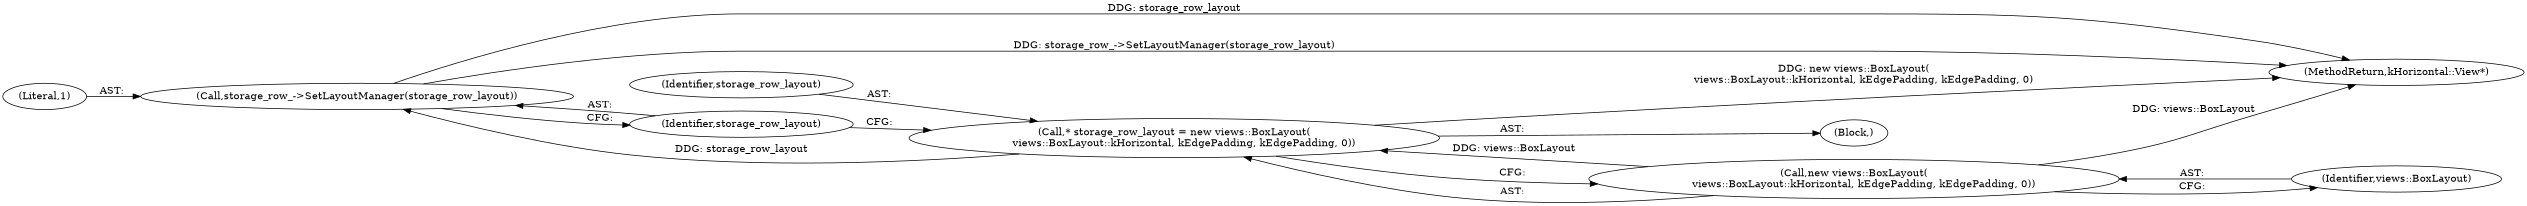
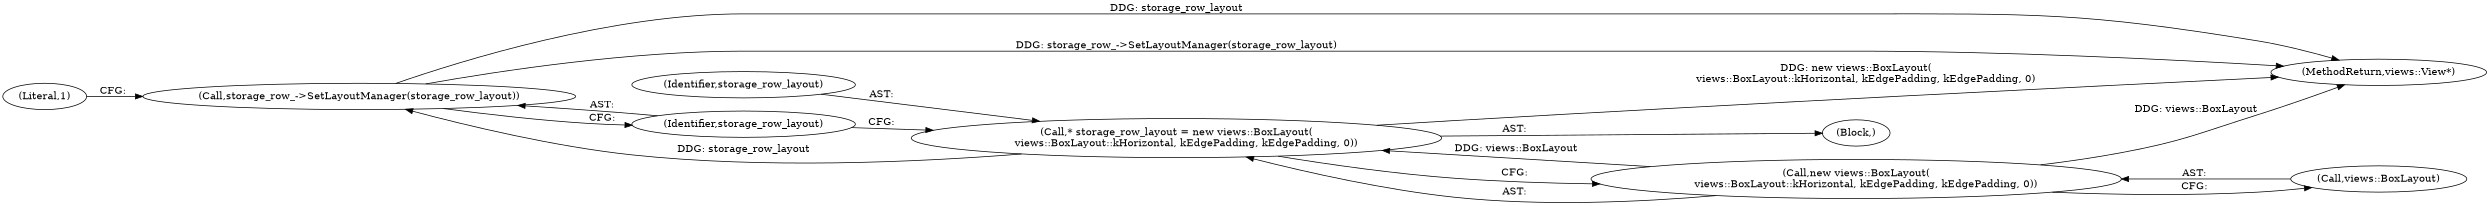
node "(MethodReturn,kHorizontal::View*)": label "(MethodReturn,kHorizontal::View*)" -> "(MethodReturn,views::View*)"
edge "(Literal,1)" -> "(Call,storage_row_->SetLayoutManager(storage_row_layout))": label "AST: " -> "CFG: "
node "(Identifier,views::BoxLayout)": label "(Identifier,views::BoxLayout)" -> "(Call,views::BoxLayout)"
